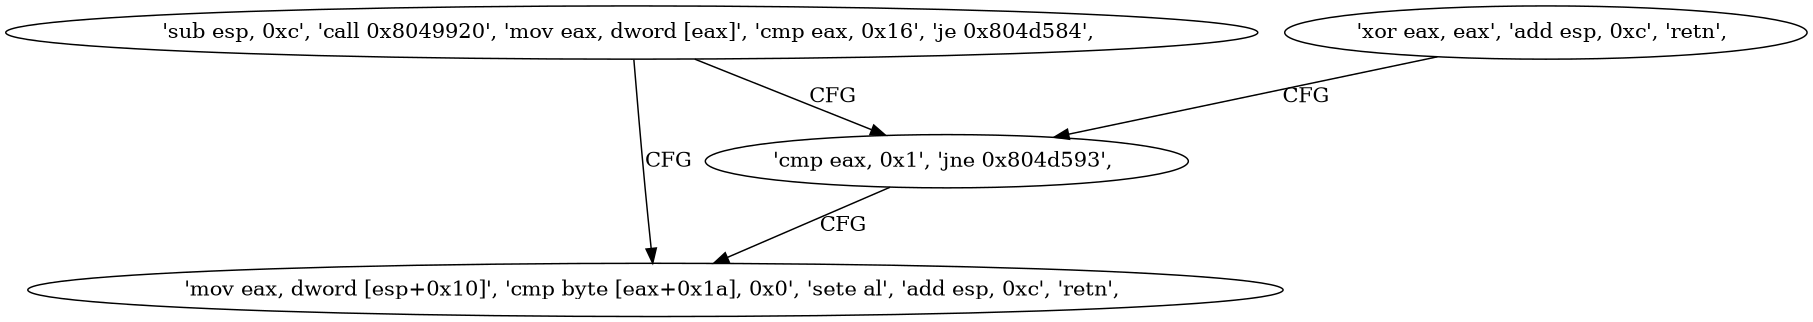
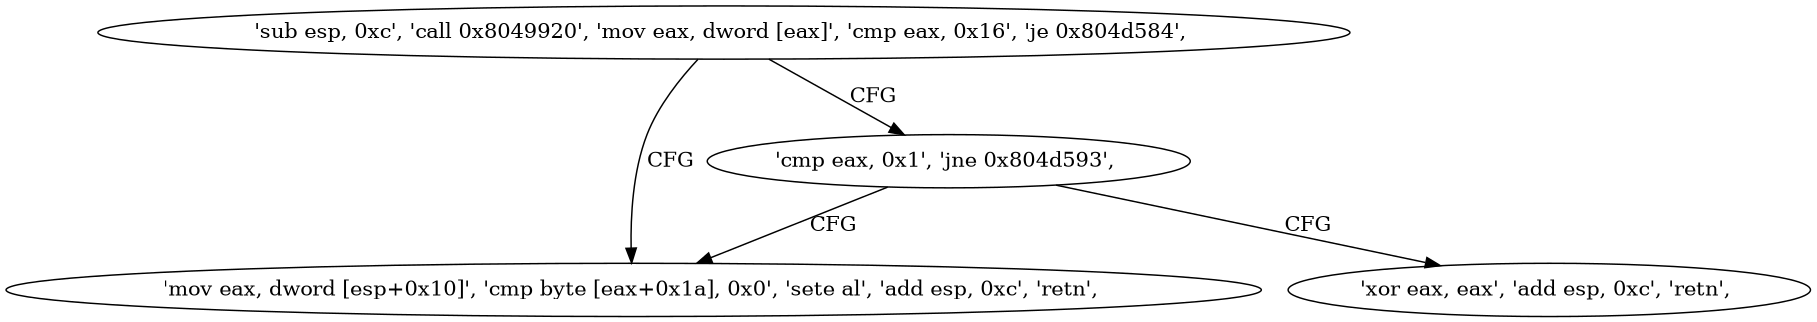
edge "'xor eax, eax', 'add esp, 0xc', 'retn'," -> "'cmp eax, 0x1', 'jne 0x804d593',": reversed
